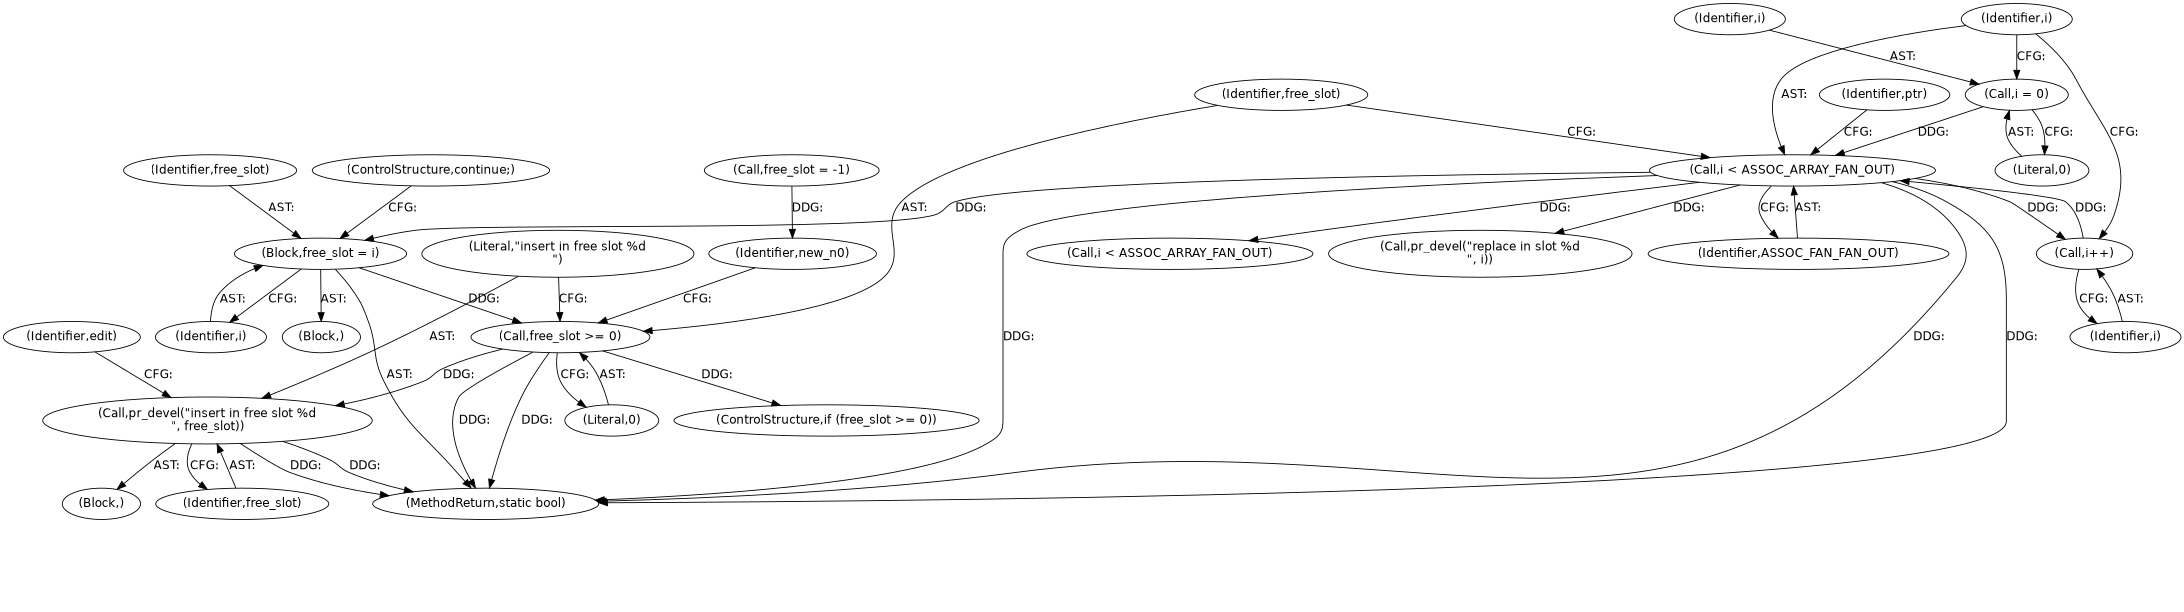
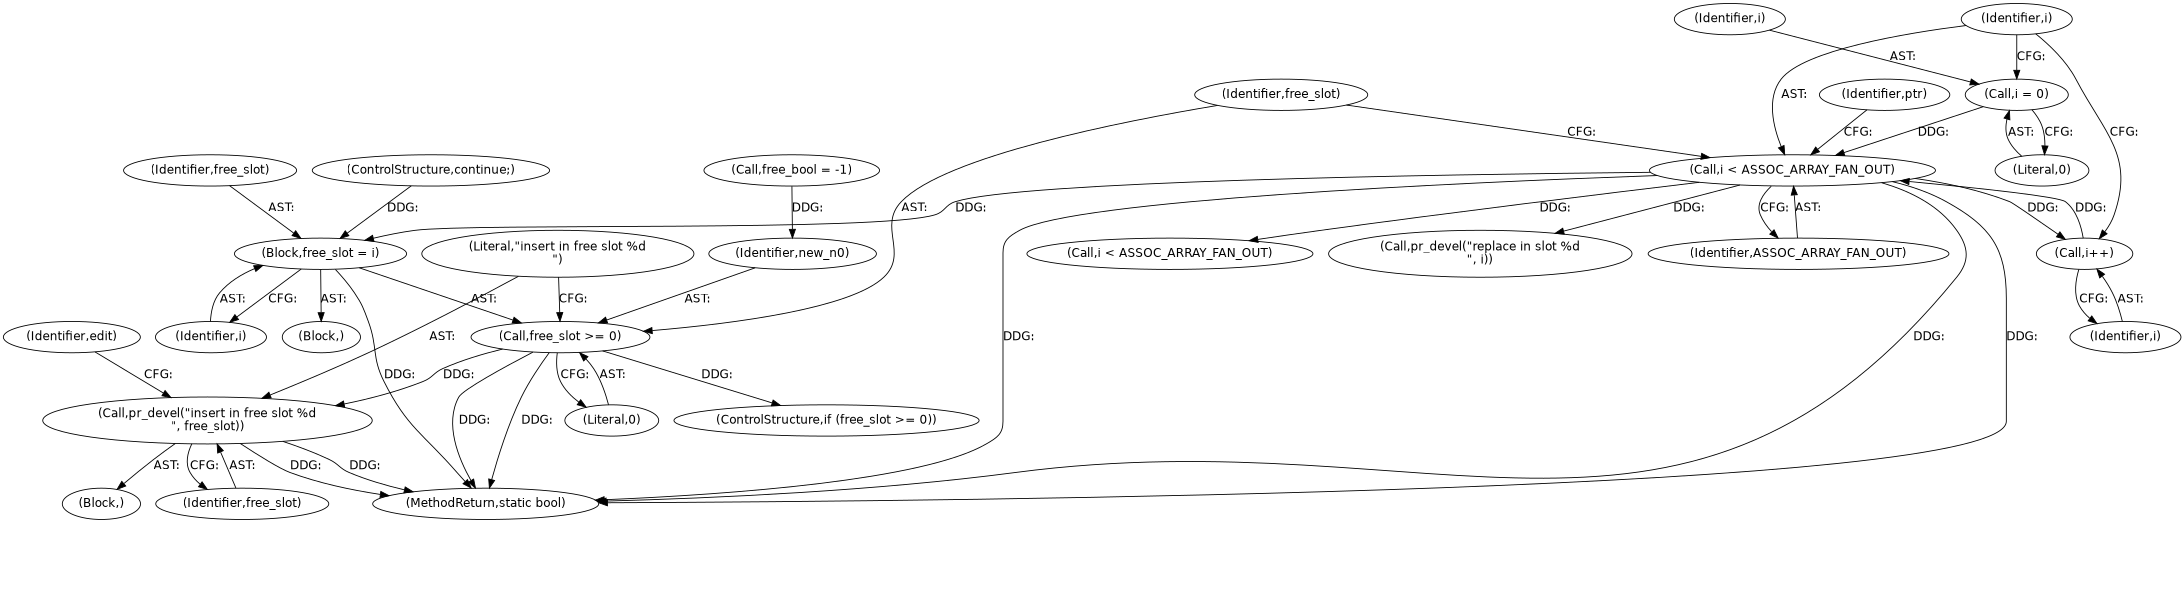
node "(Call,free_slot = -1)": label "(Call,free_slot = -1)" -> "(Call,free_bool = -1)"
edge "(ControlStructure,continue;)" -> "(Block,free_slot = i)": label "CFG: " -> "DDG: "
node "(Identifier,ASSOC_FAN_FAN_OUT)": label "(Identifier,ASSOC_FAN_FAN_OUT)" -> "(Identifier,ASSOC_ARRAY_FAN_OUT)"
edge "(Block,free_slot = i)" -> "(Call,free_slot >= 0)": label "DDG: " -> "AST: "
edge "(Identifier,new_n0)" -> "(Call,free_slot >= 0)": label "CFG: " -> "AST: "
edge "(Block,free_slot = i)" -> "(MethodReturn,static bool)": label "AST: " -> "DDG: "
